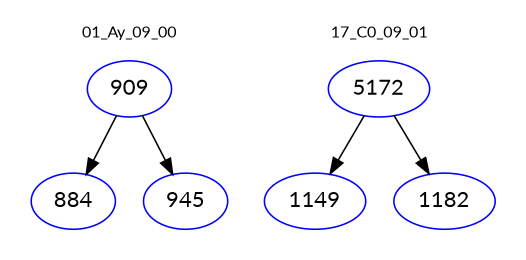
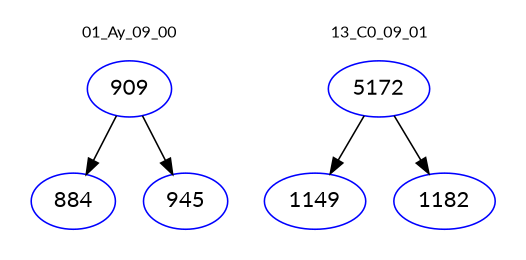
cluster "17_C0_09_01": label "17_C0_09_01" -> "13_C0_09_01"
